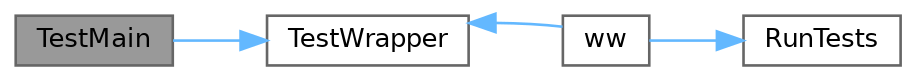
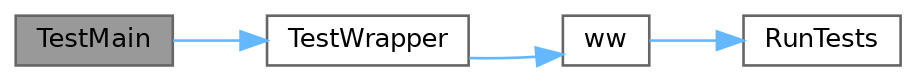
edge "ww" -> "TestWrapper": reversed
